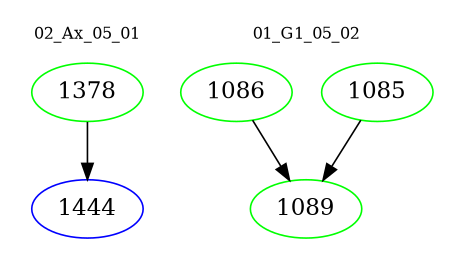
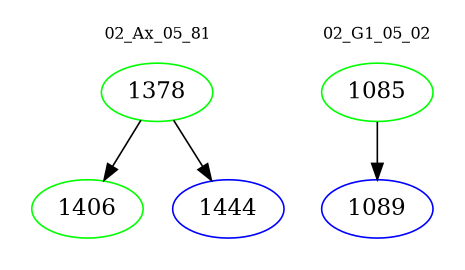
cluster "02_Ax_05_01": label "02_Ax_05_01" -> "02_Ax_05_81"
cluster "01_G1_05_02": label "01_G1_05_02" -> "02_G1_05_02"
node "1086": removed
node "1406": added
node "1089": color green -> blue
